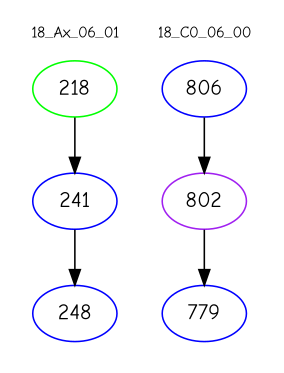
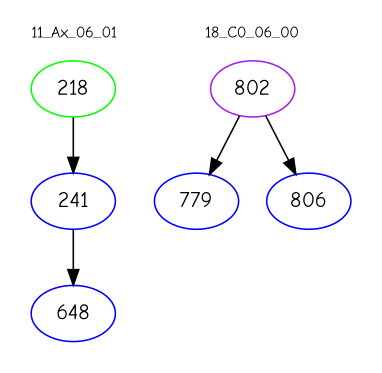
cluster "18_Ax_06_01": label "18_Ax_06_01" -> "11_Ax_06_01"
edge "806" -> "802": reversed
node "248": label "248" -> "648"
